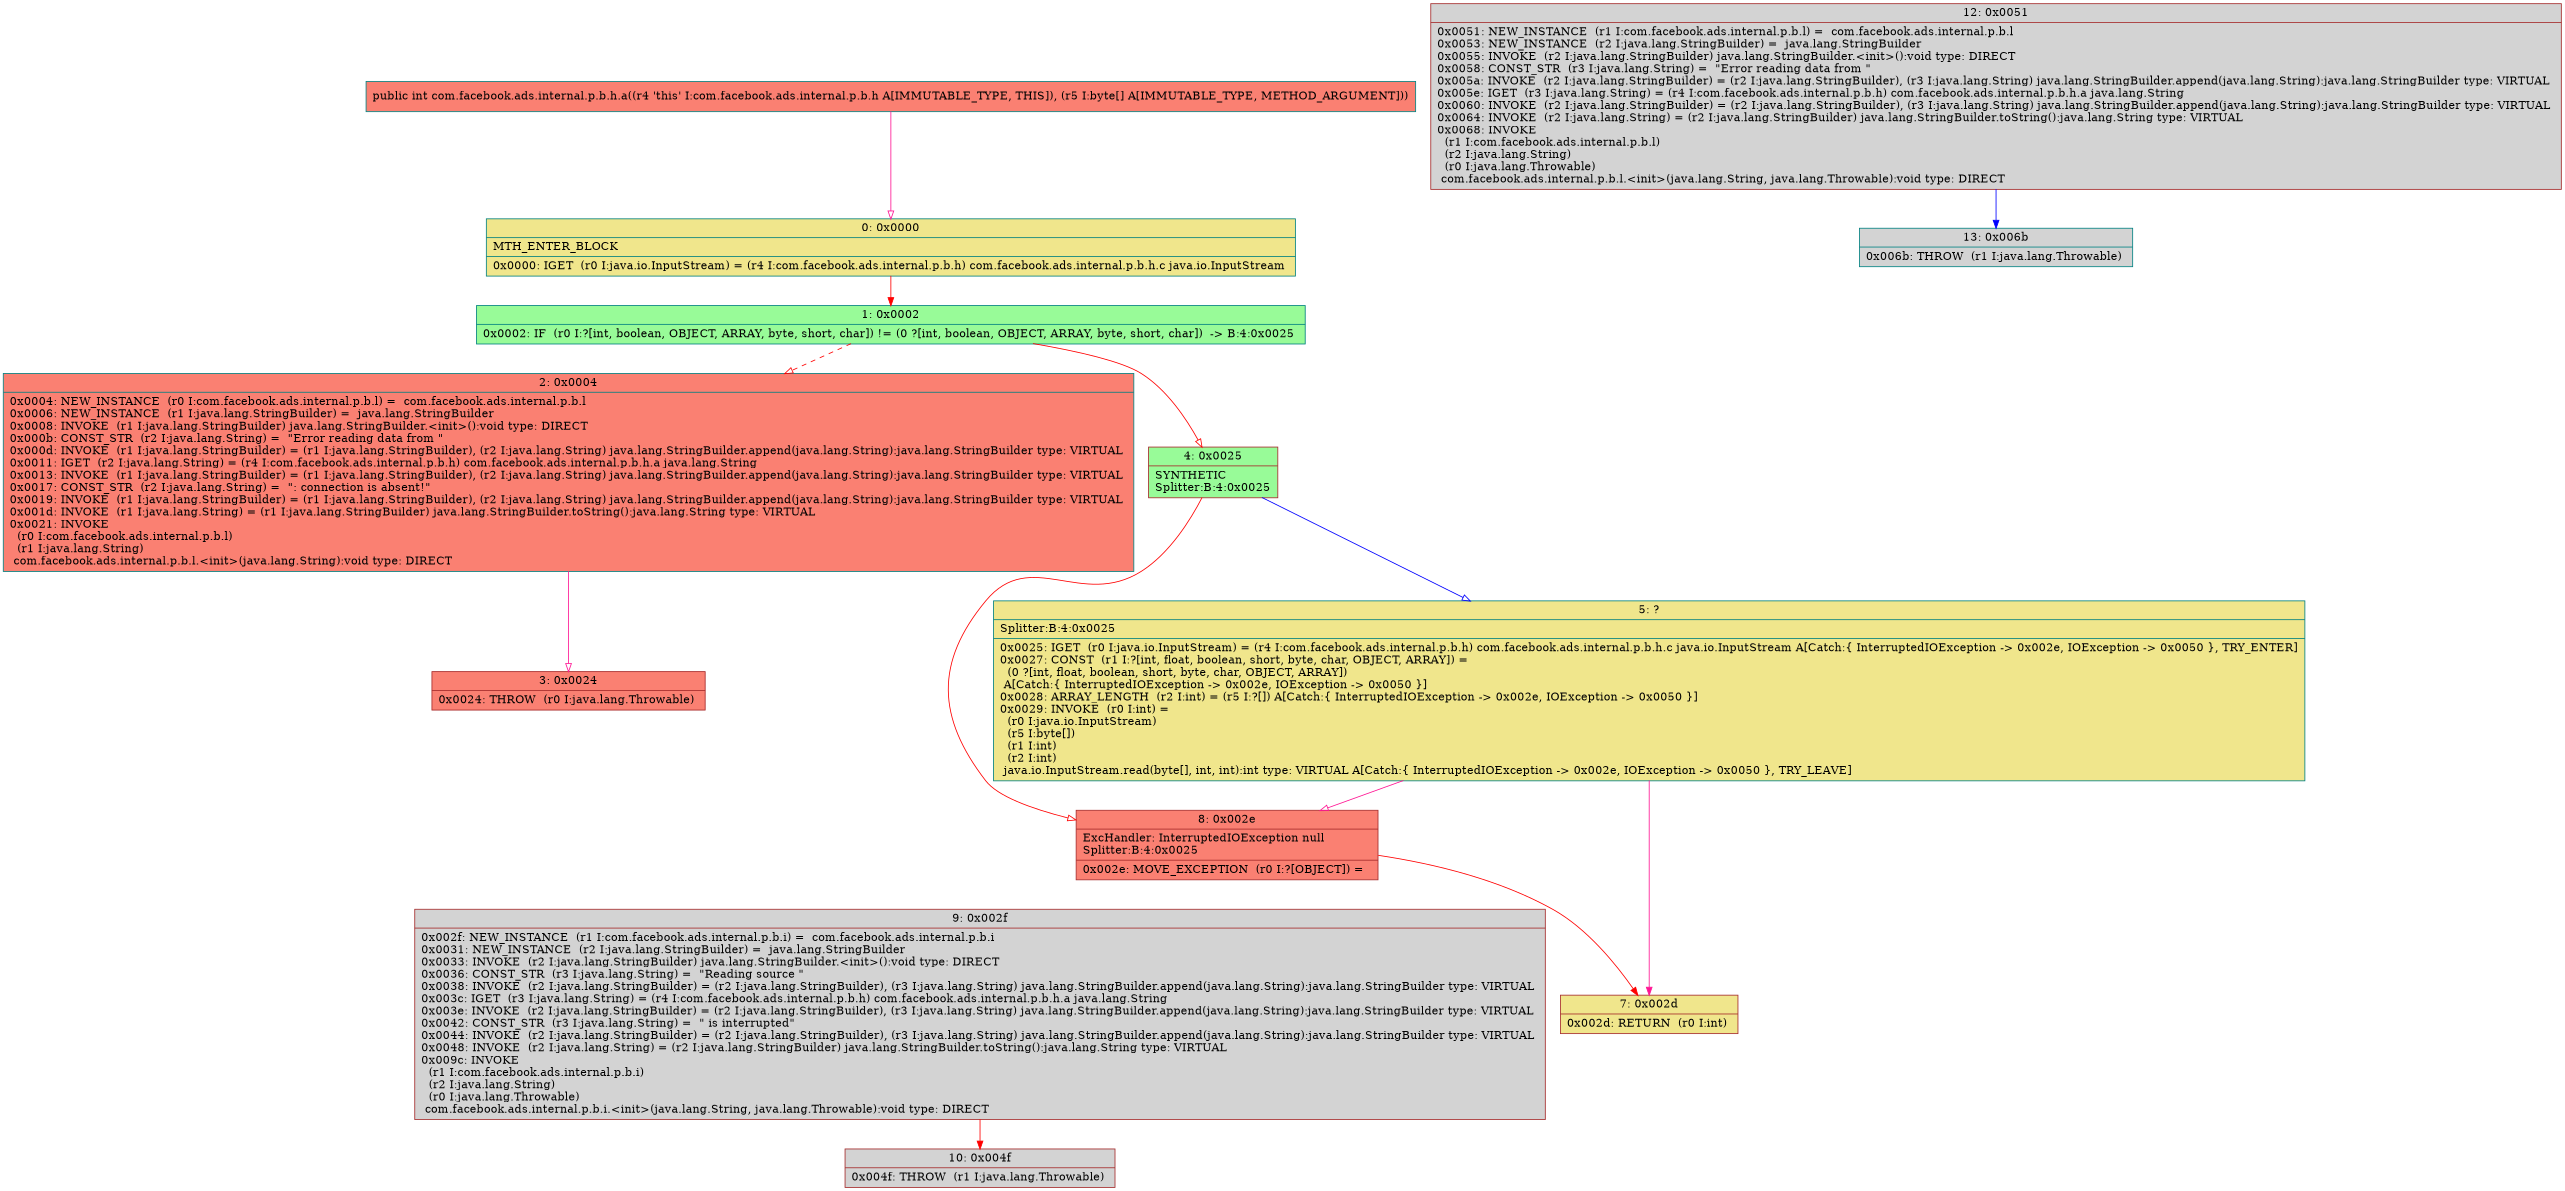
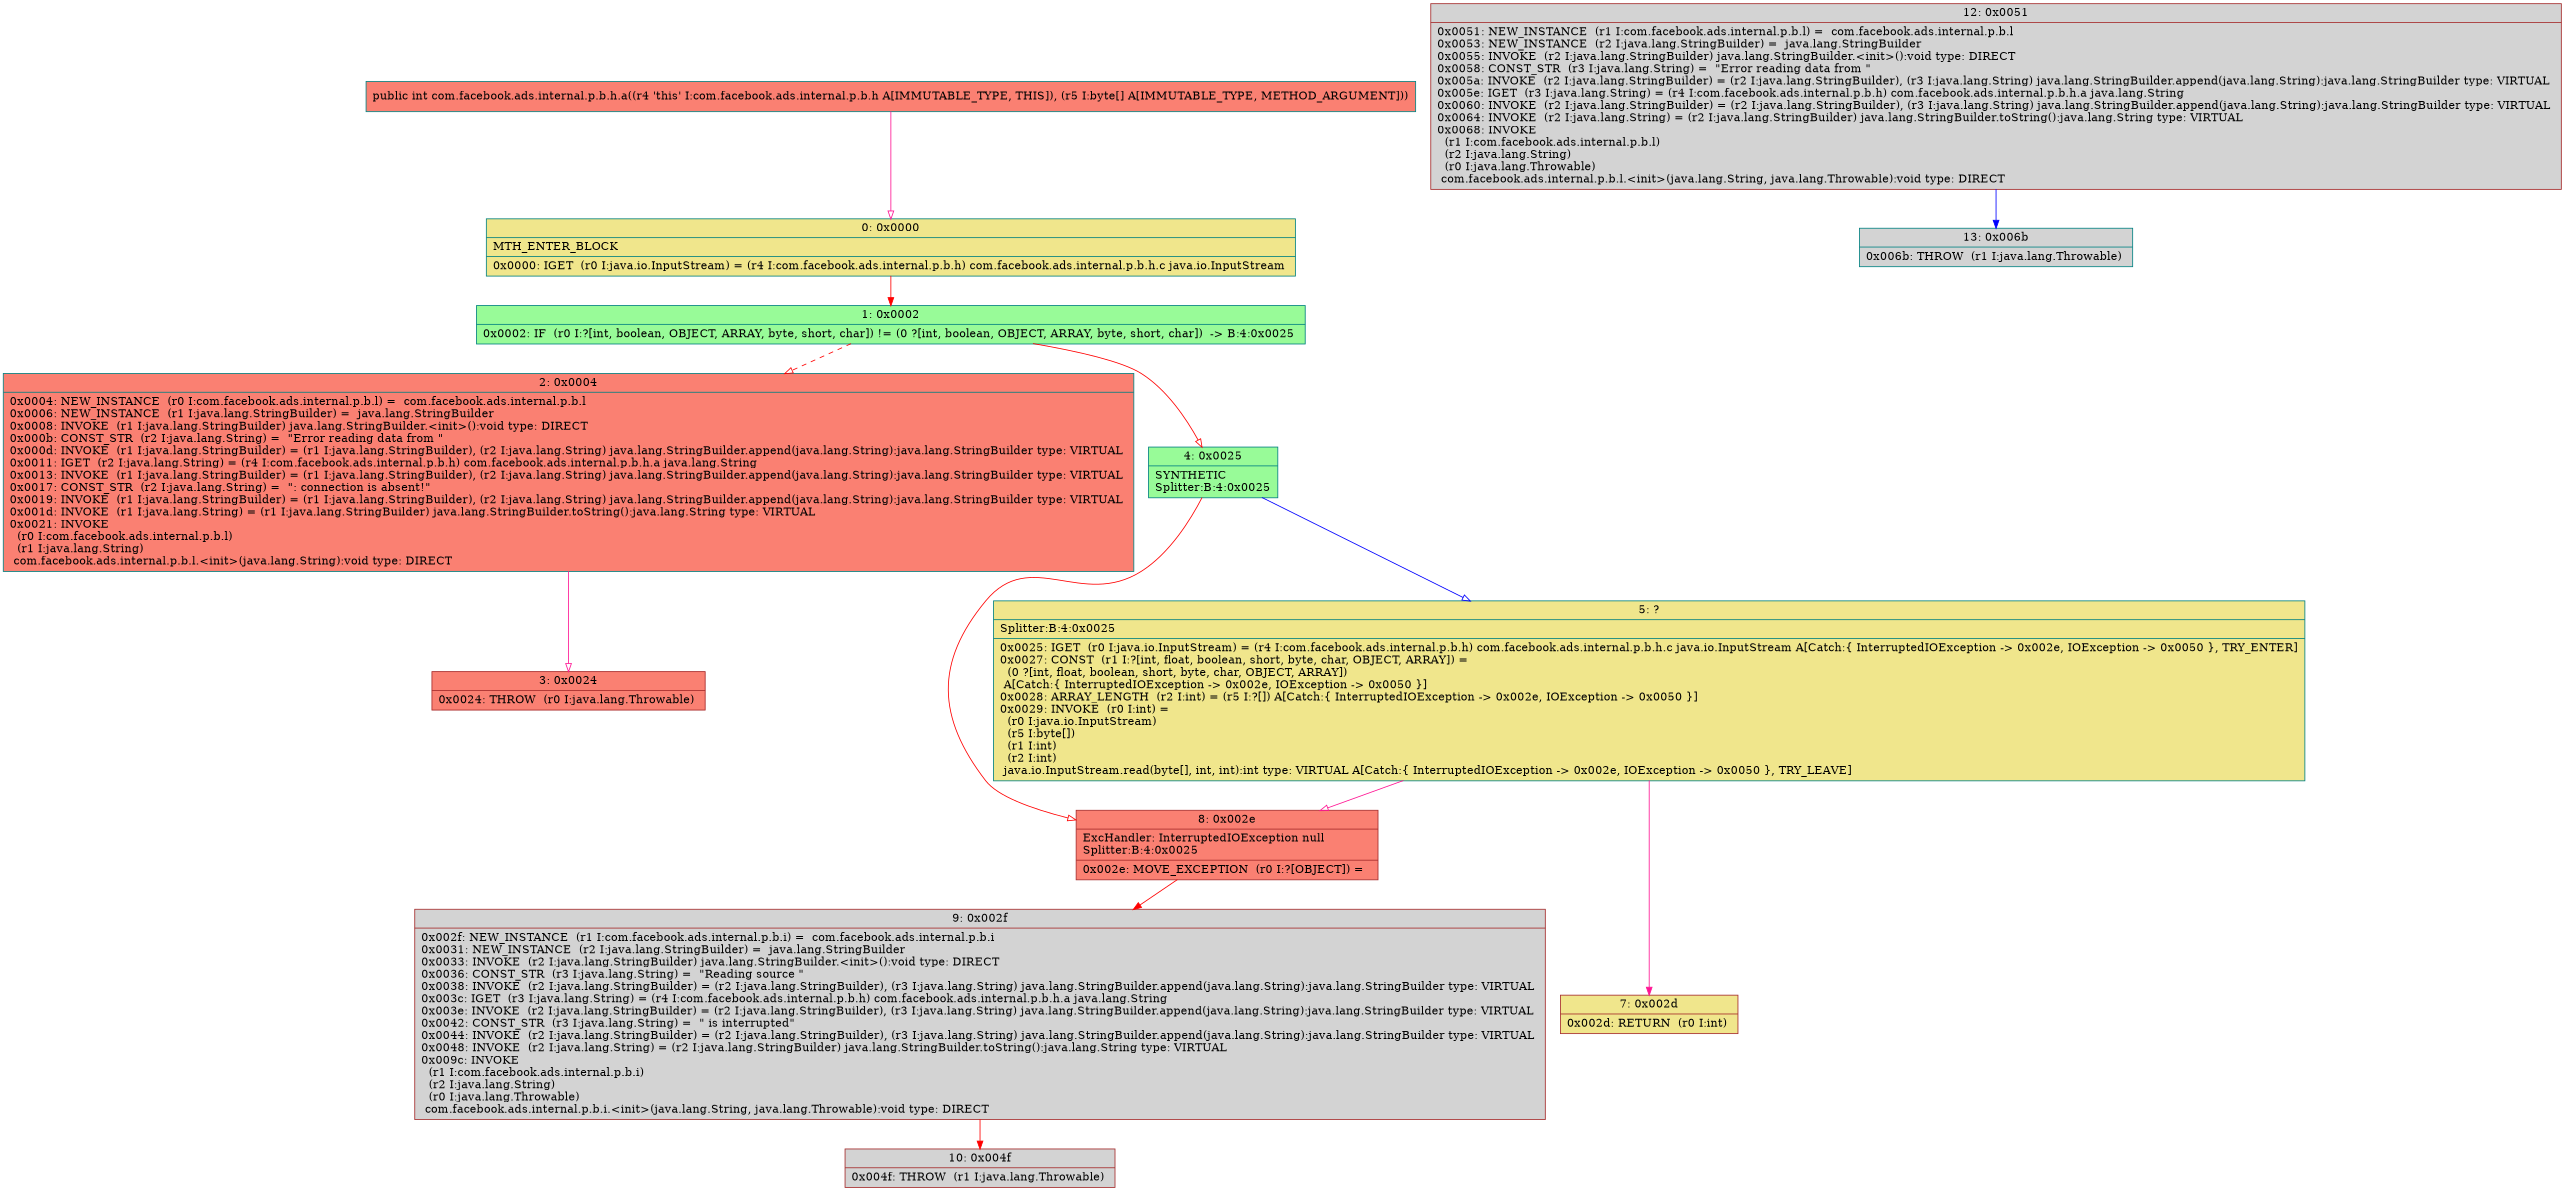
node "4: 0x0025": color brown -> teal
edge "8: 0x002e" -> "7: 0x002d": now "8: 0x002e" -> "9: 0x002f"
